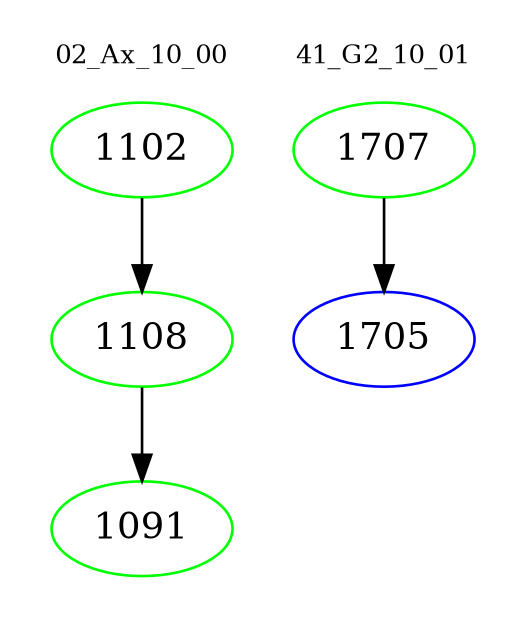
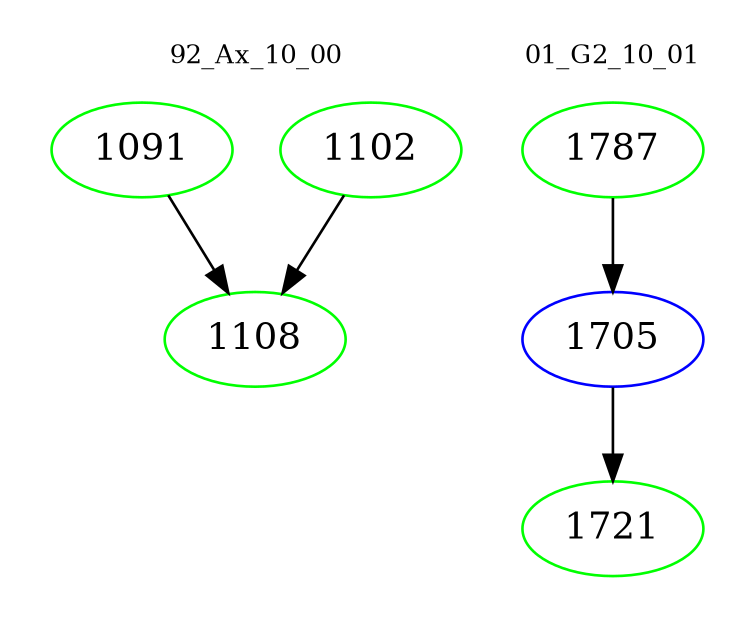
cluster "02_Ax_10_00": label "02_Ax_10_00" -> "92_Ax_10_00"
cluster "41_G2_10_01": label "41_G2_10_01" -> "01_G2_10_01"
node "1707": label "1707" -> "1787"
edge "1108" -> "1091": reversed
node "1721": added
